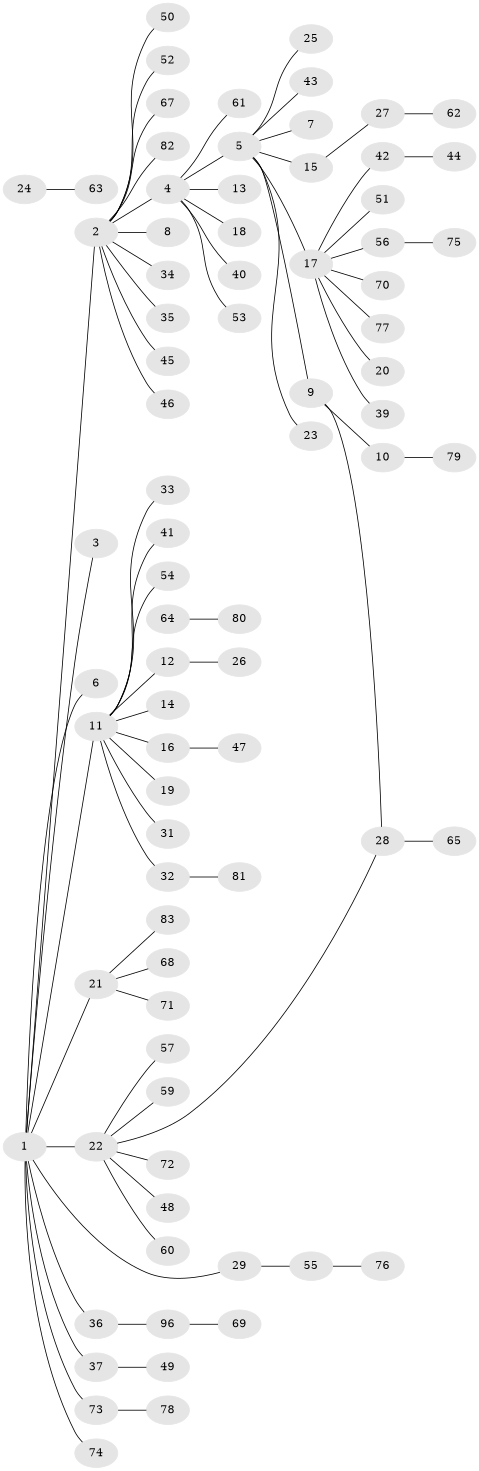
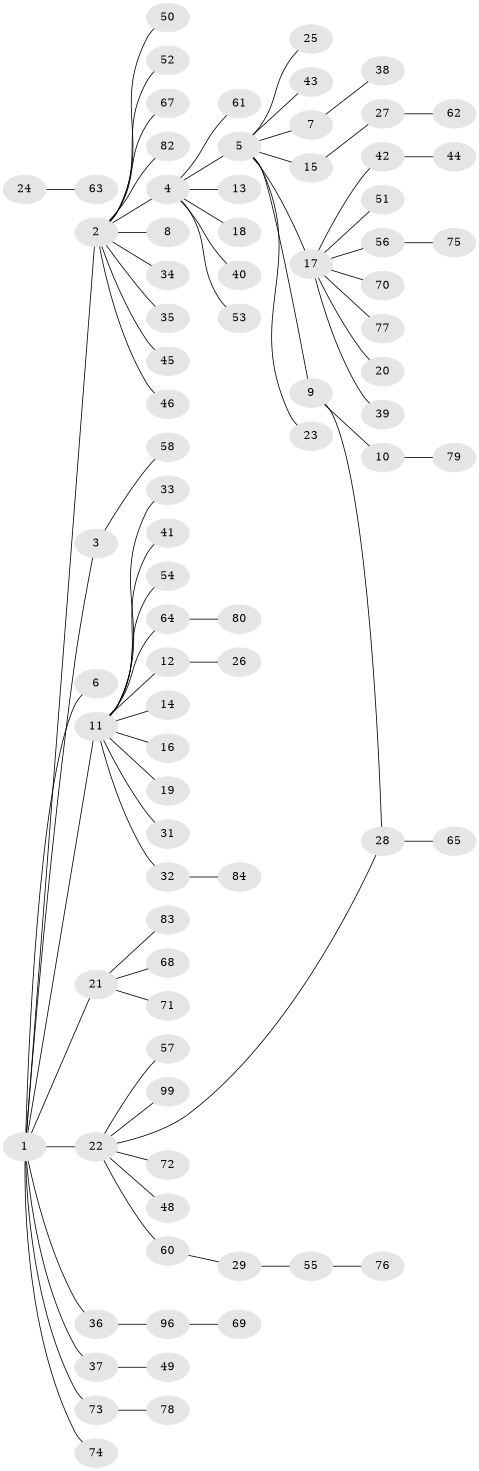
node "38": added
node "58": added
edge "64" -- "11": added
node "47": removed
node "81": label "81" -> "84"
node "59": label "59" -> "99"
edge "1" -- "29": now "60" -- "29"
